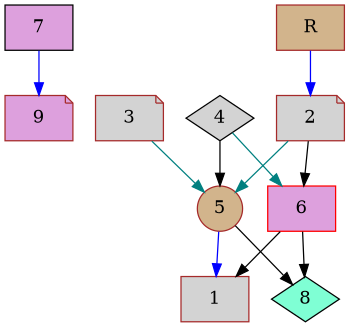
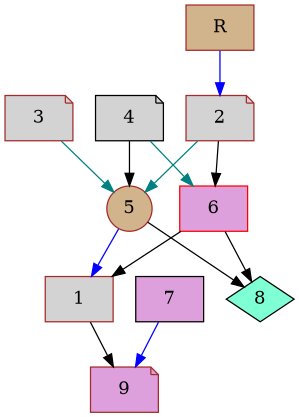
node "4": shape diamond -> note
edge "1" -> "9": added
